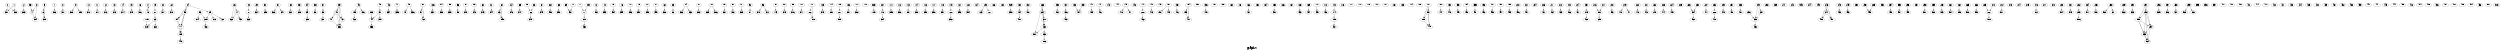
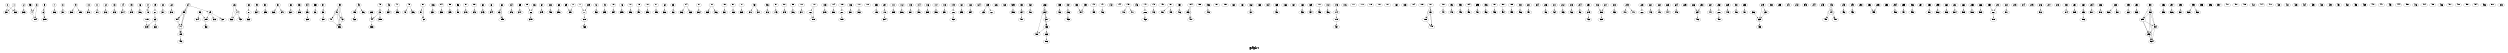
edge "96" -> "370": now "92" -> "370"
node "472": label "472" -> "672"
